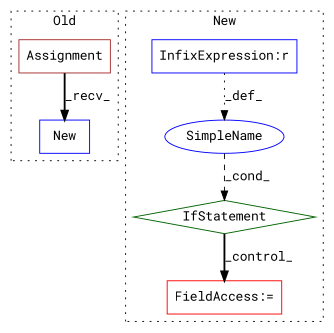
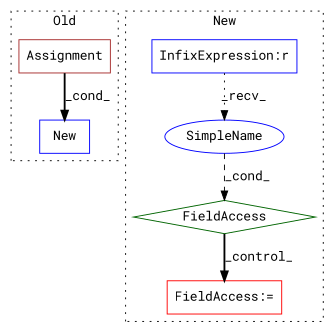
edge "Assignment" -> "New": label "_recv_" -> "_cond_"
edge "InfixExpression:r" -> "SimpleName": label "_def_" -> "_recv_"
node "IfStatement": label "IfStatement" -> "FieldAccess"
